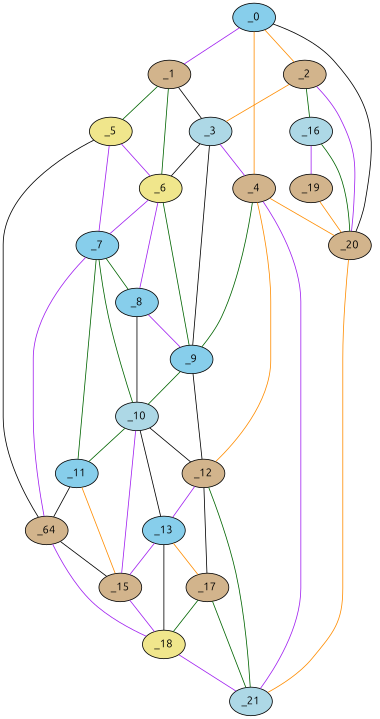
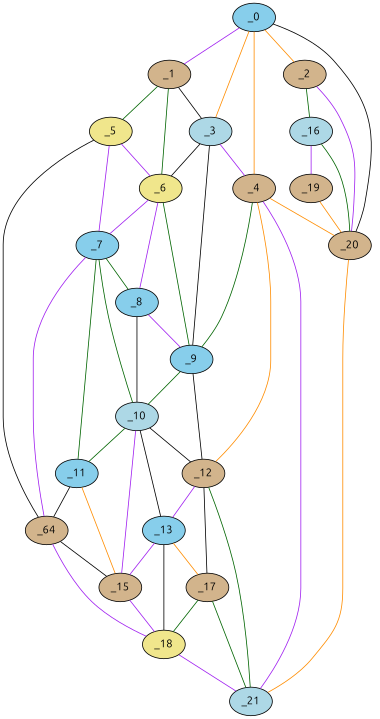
edge "_2" -- "_3": now "_0" -- "_3"
